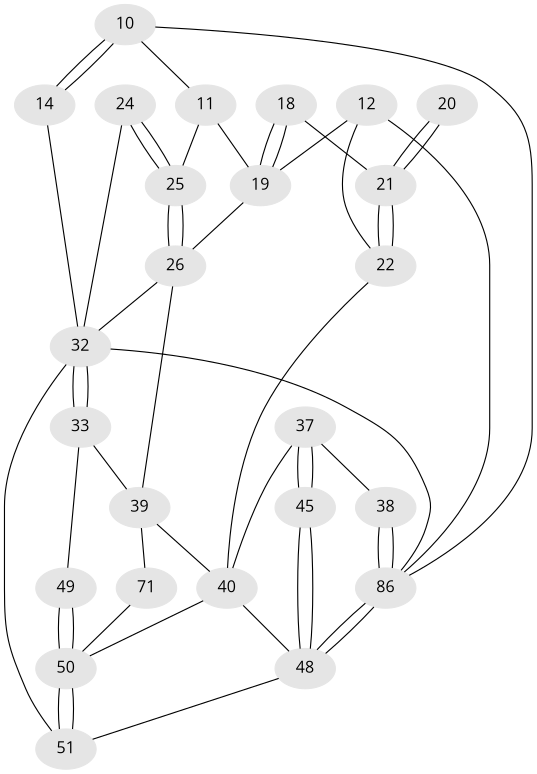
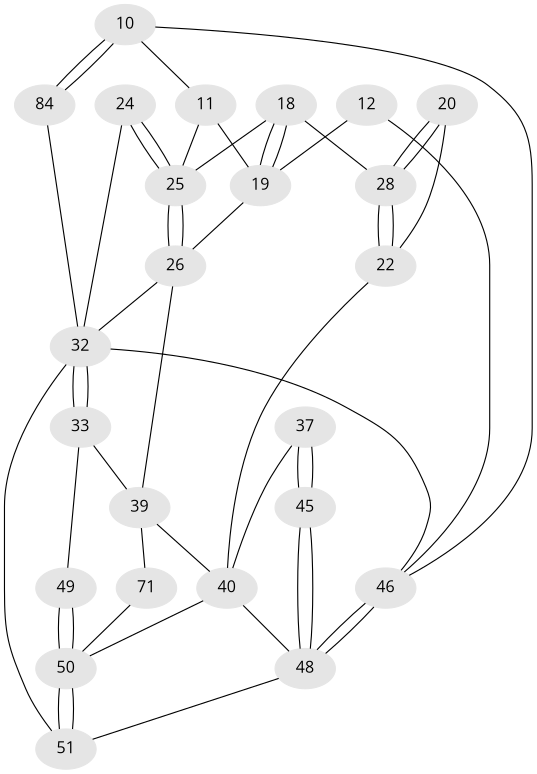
node "14": label "14" -> "84"
edge "18" -- "25": added
node "21": label "21" -> "28"
edge "12" -- "22": now "20" -- "22"
node "38": removed
node "86": label "86" -> "46"
